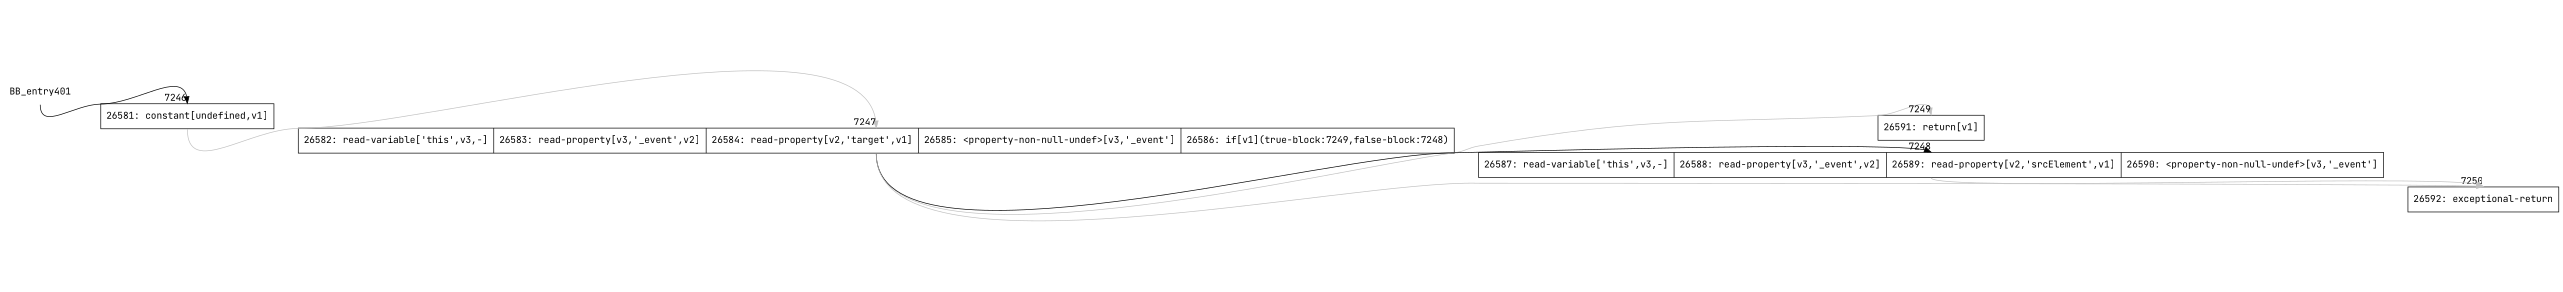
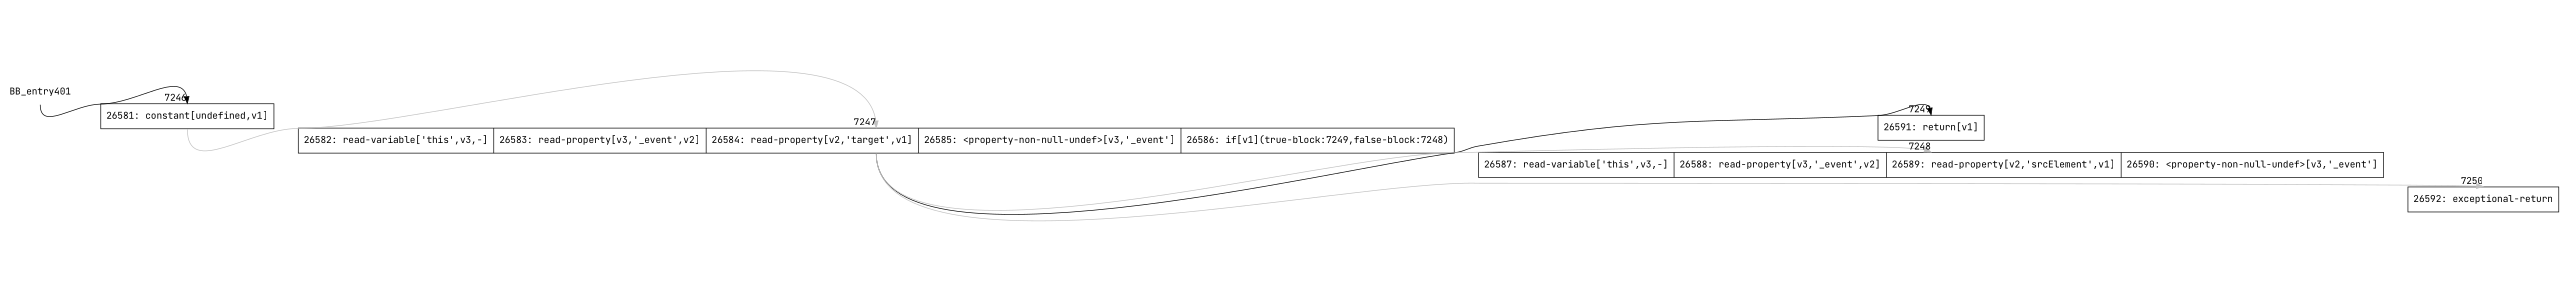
edge "26582: read-variable['this',v3,-]" -> "26587: read-variable['this',v3,-]": color black -> gray
edge "26582: read-variable['this',v3,-]" -> "26591: return[v1]": color gray -> black
edge "26587: read-variable['this',v3,-]" -> "26592: exceptional-return": removed
